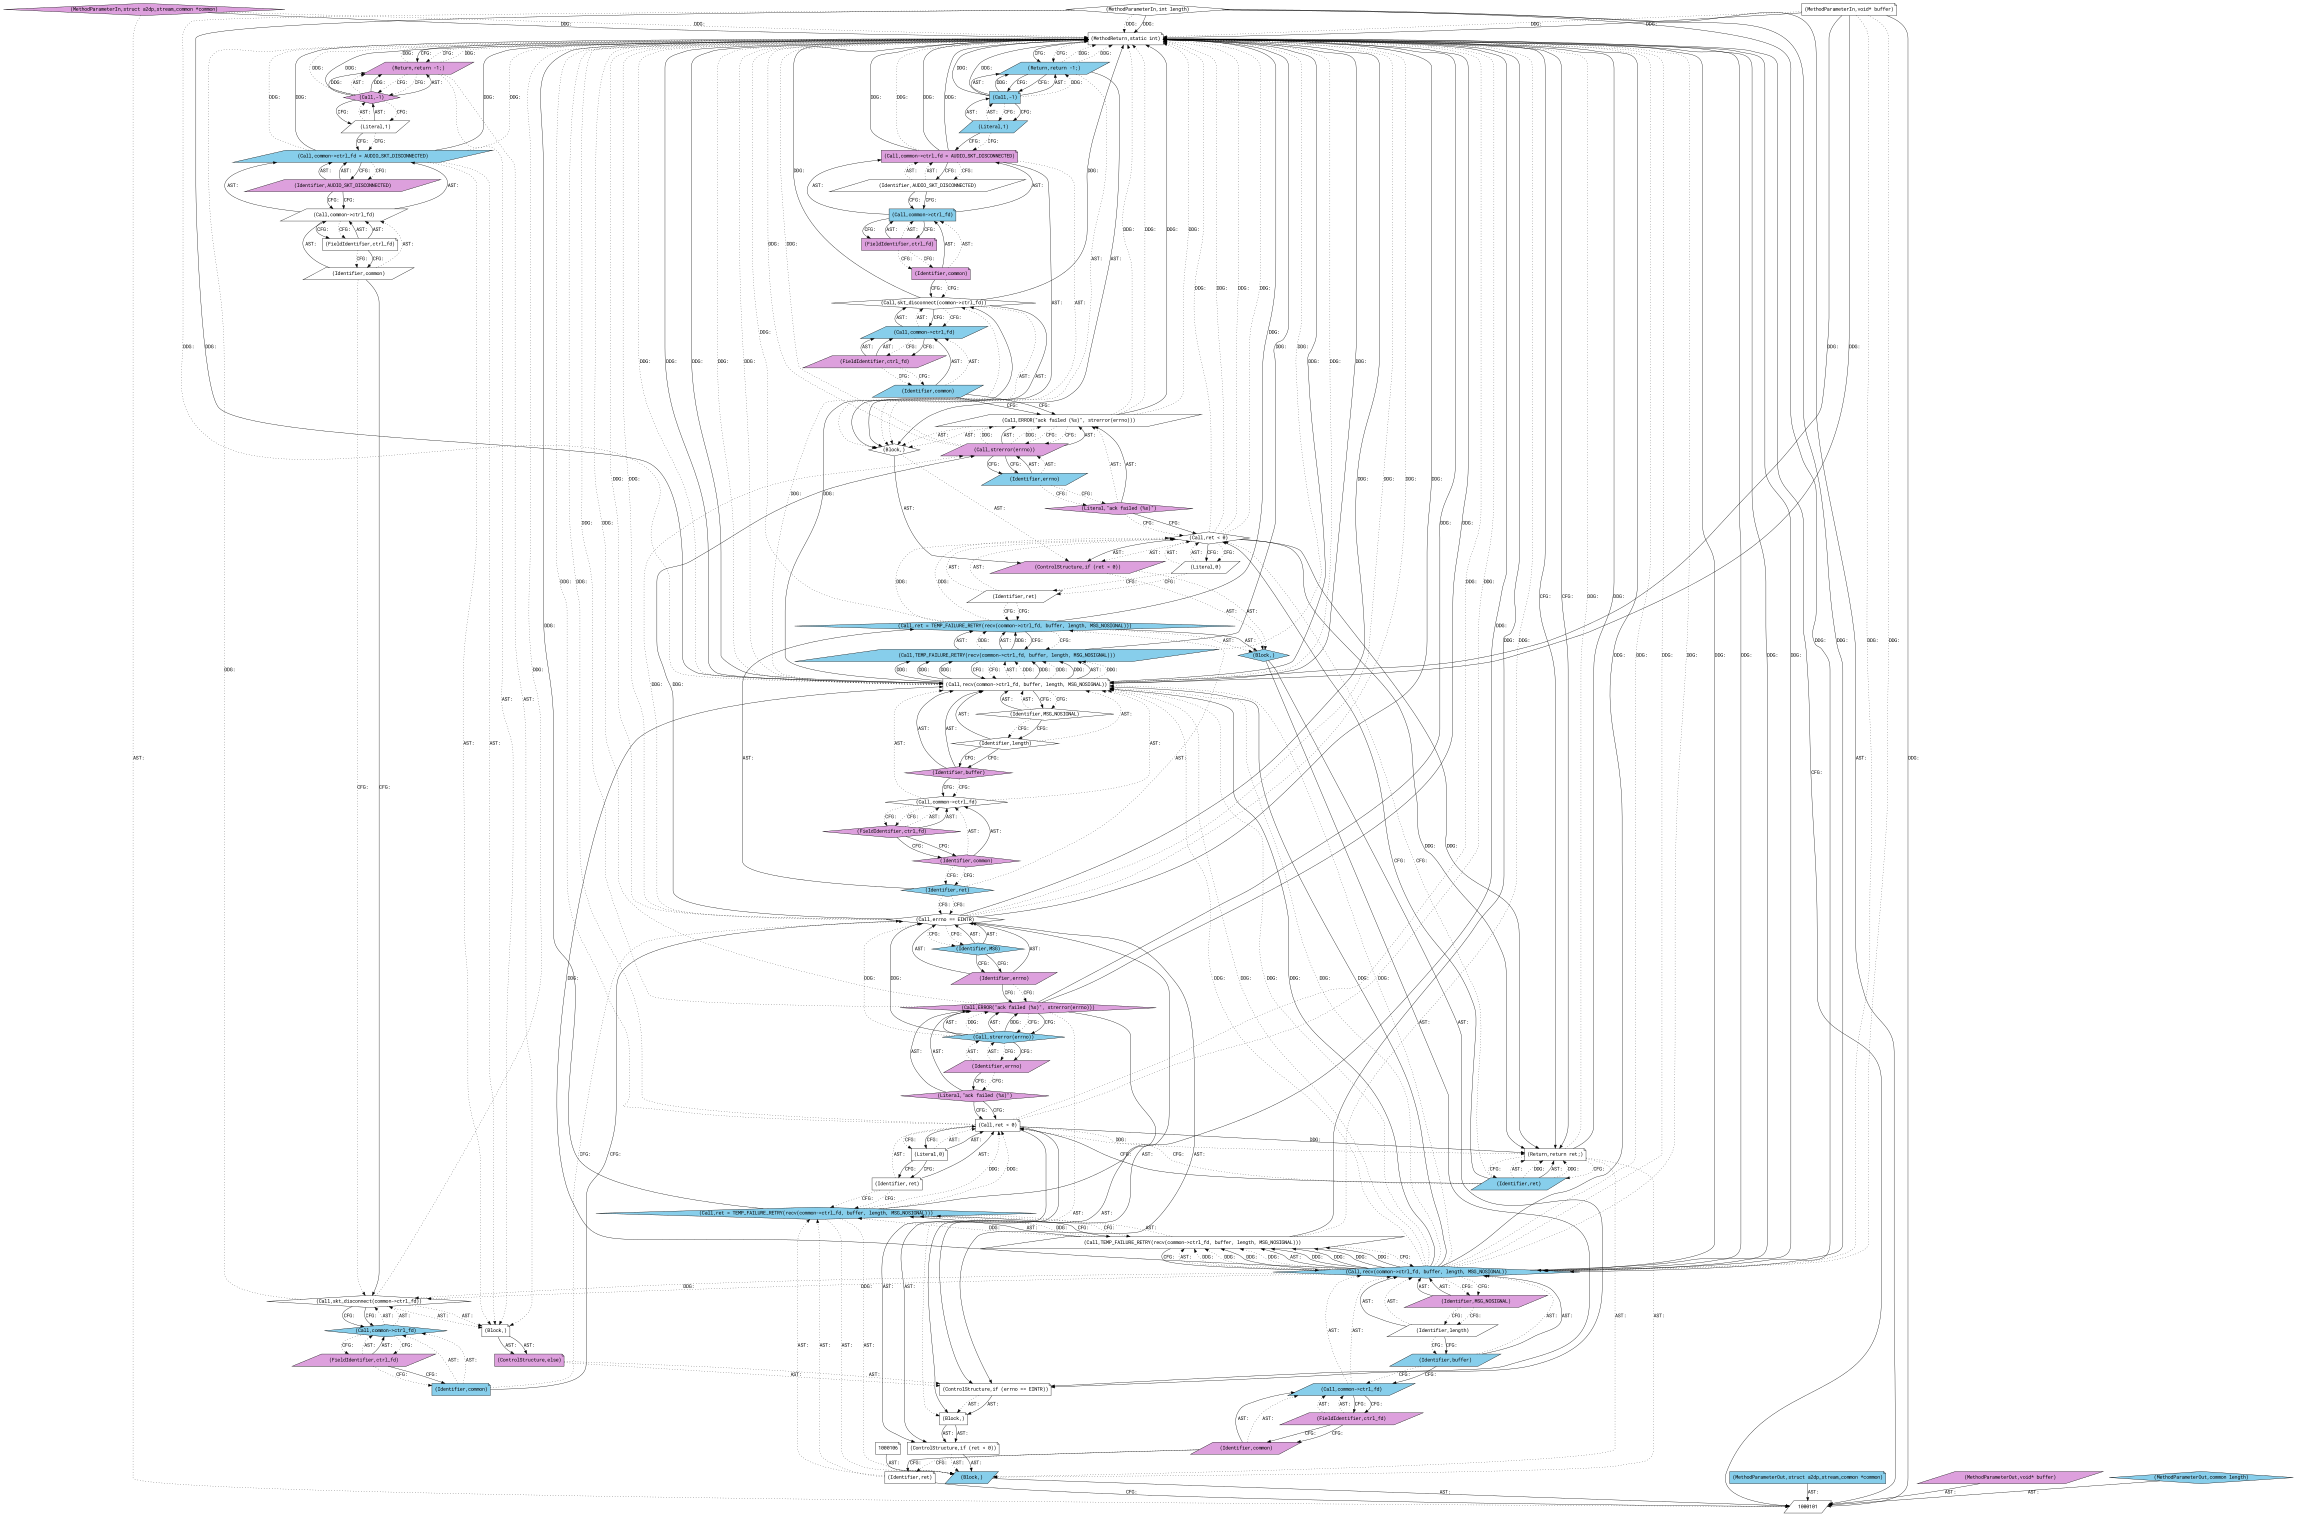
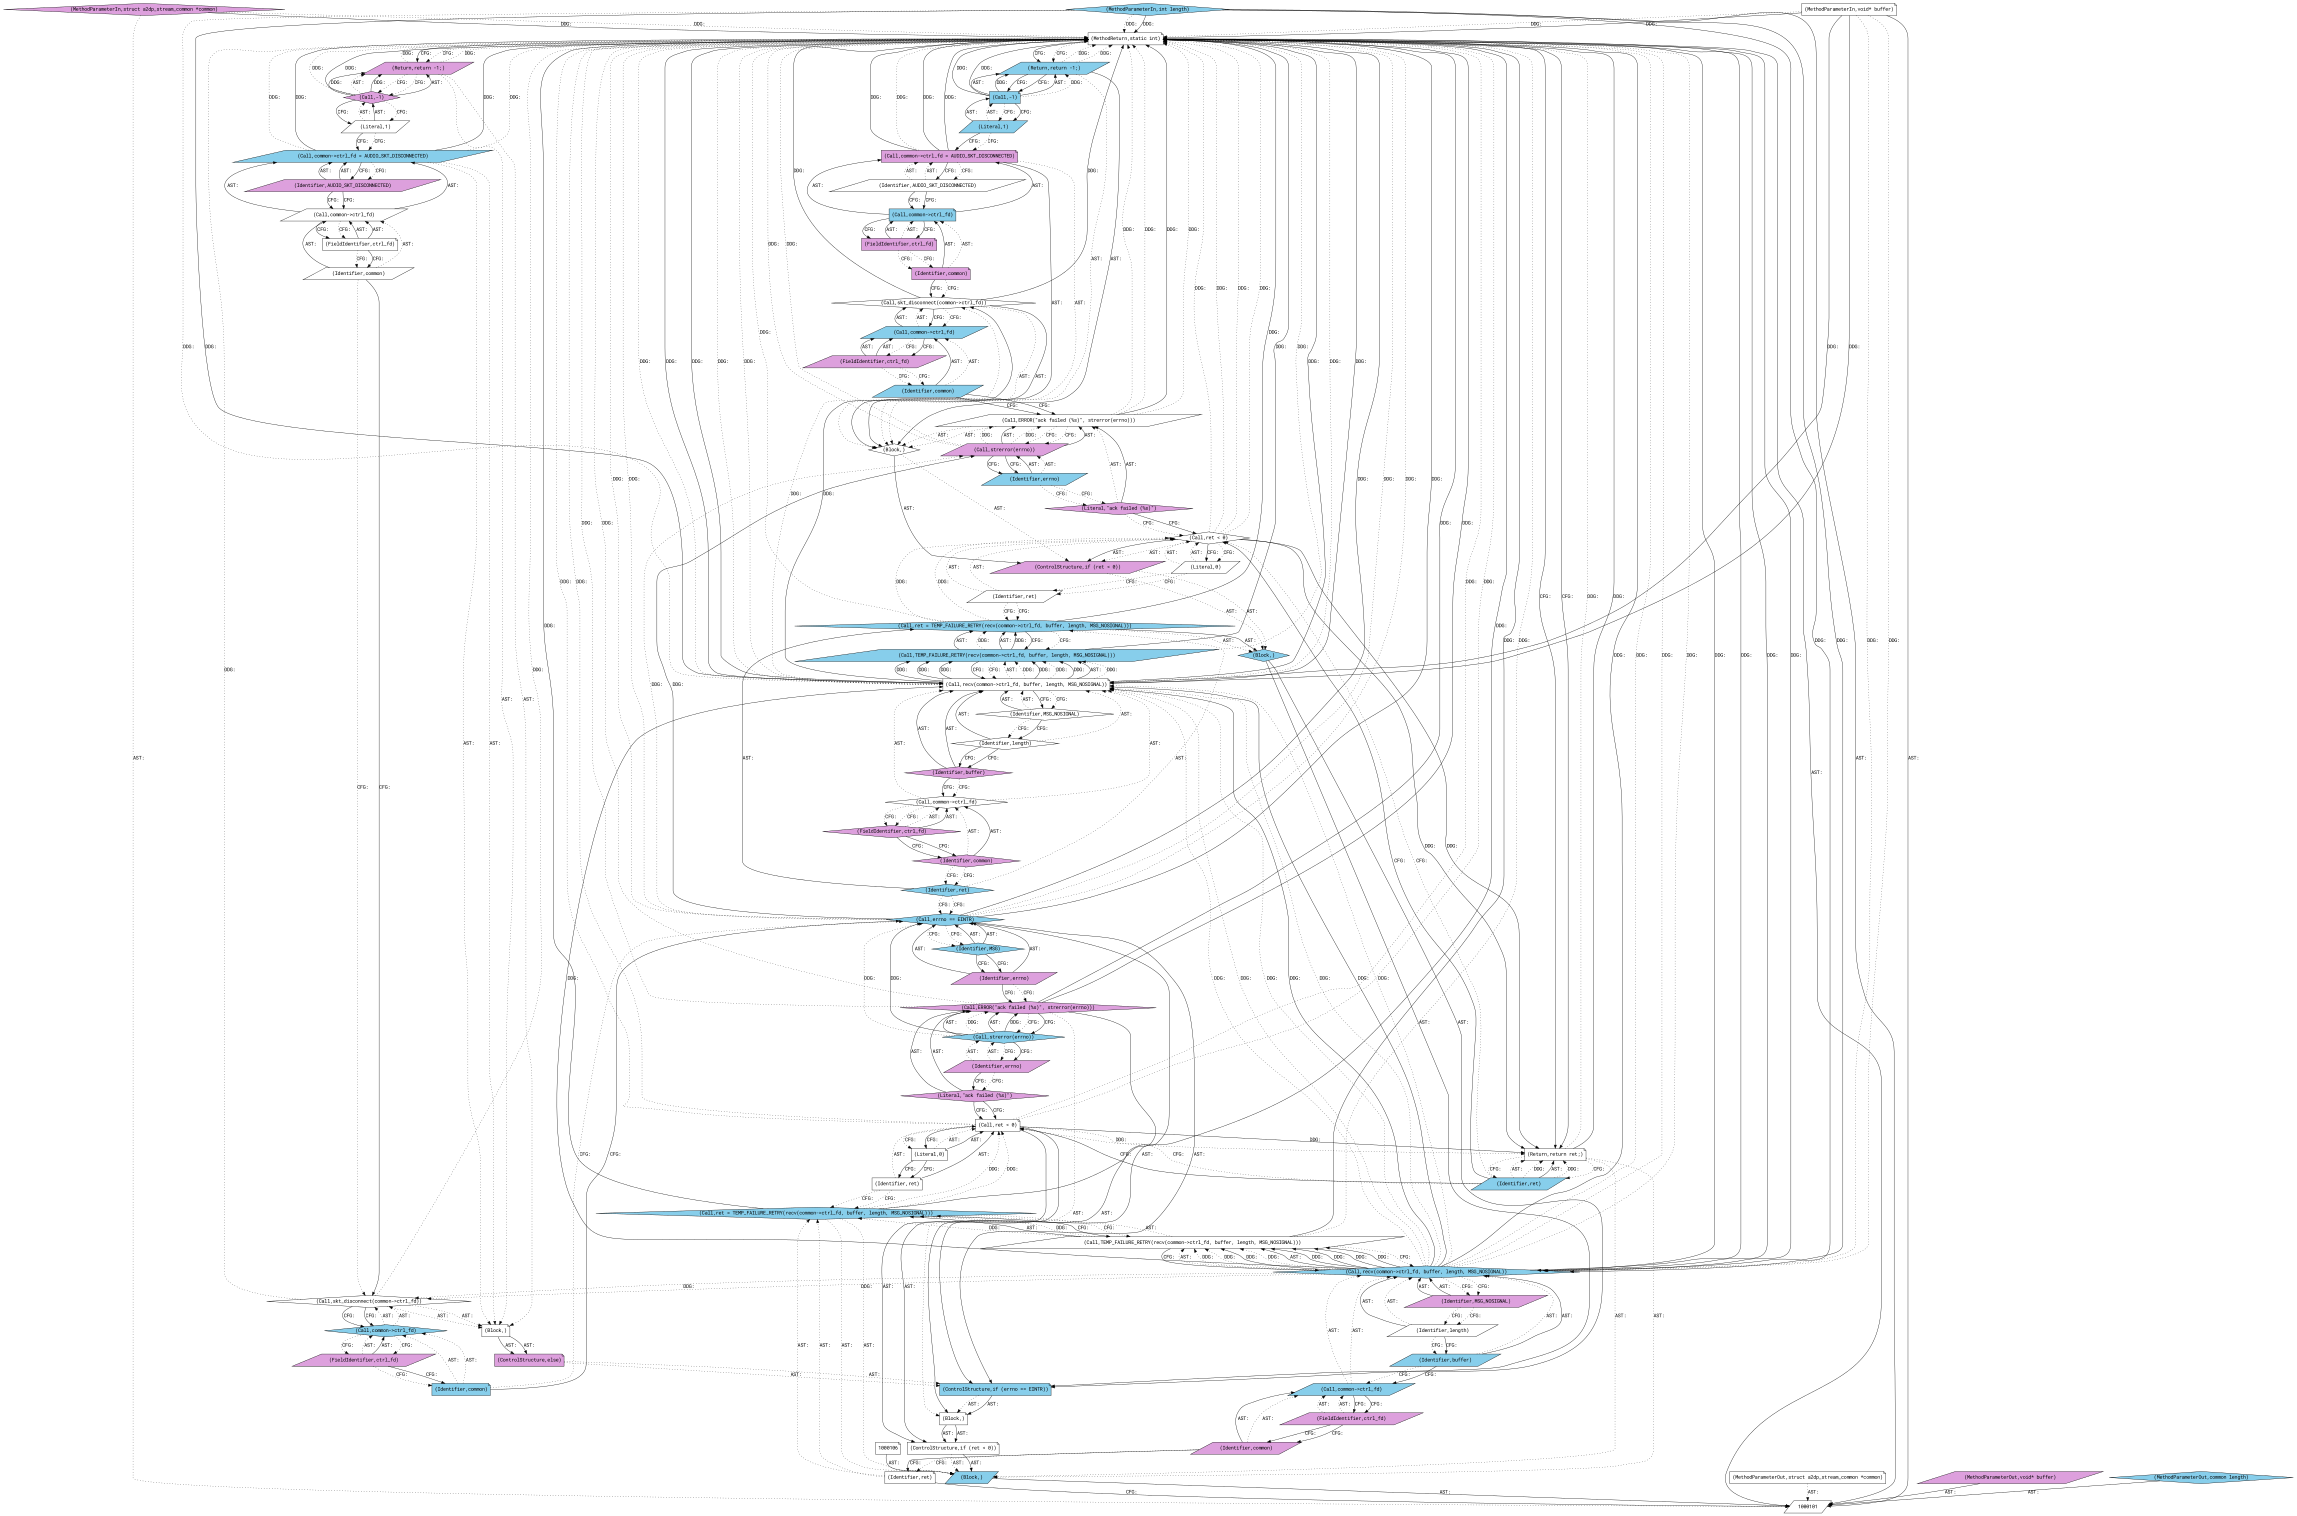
node "(MethodParameterIn,int length)": fillcolor white -> skyblue
edge "(MethodParameterIn,void* buffer)" -> "1000101": label "DDG: " -> "AST: "
edge "(MethodReturn,static int)" -> "1000101": label "CFG: " -> "AST: "
node "(Call,errno == EINTR)": fillcolor white -> skyblue
node "(ControlStructure,if (errno == EINTR))": fillcolor white -> skyblue
node "(MethodParameterOut,struct a2dp_stream_common *common)": fillcolor skyblue -> white
edge "(MethodParameterOut,struct a2dp_stream_common *common)" -> "1000101": style solid -> dotted
